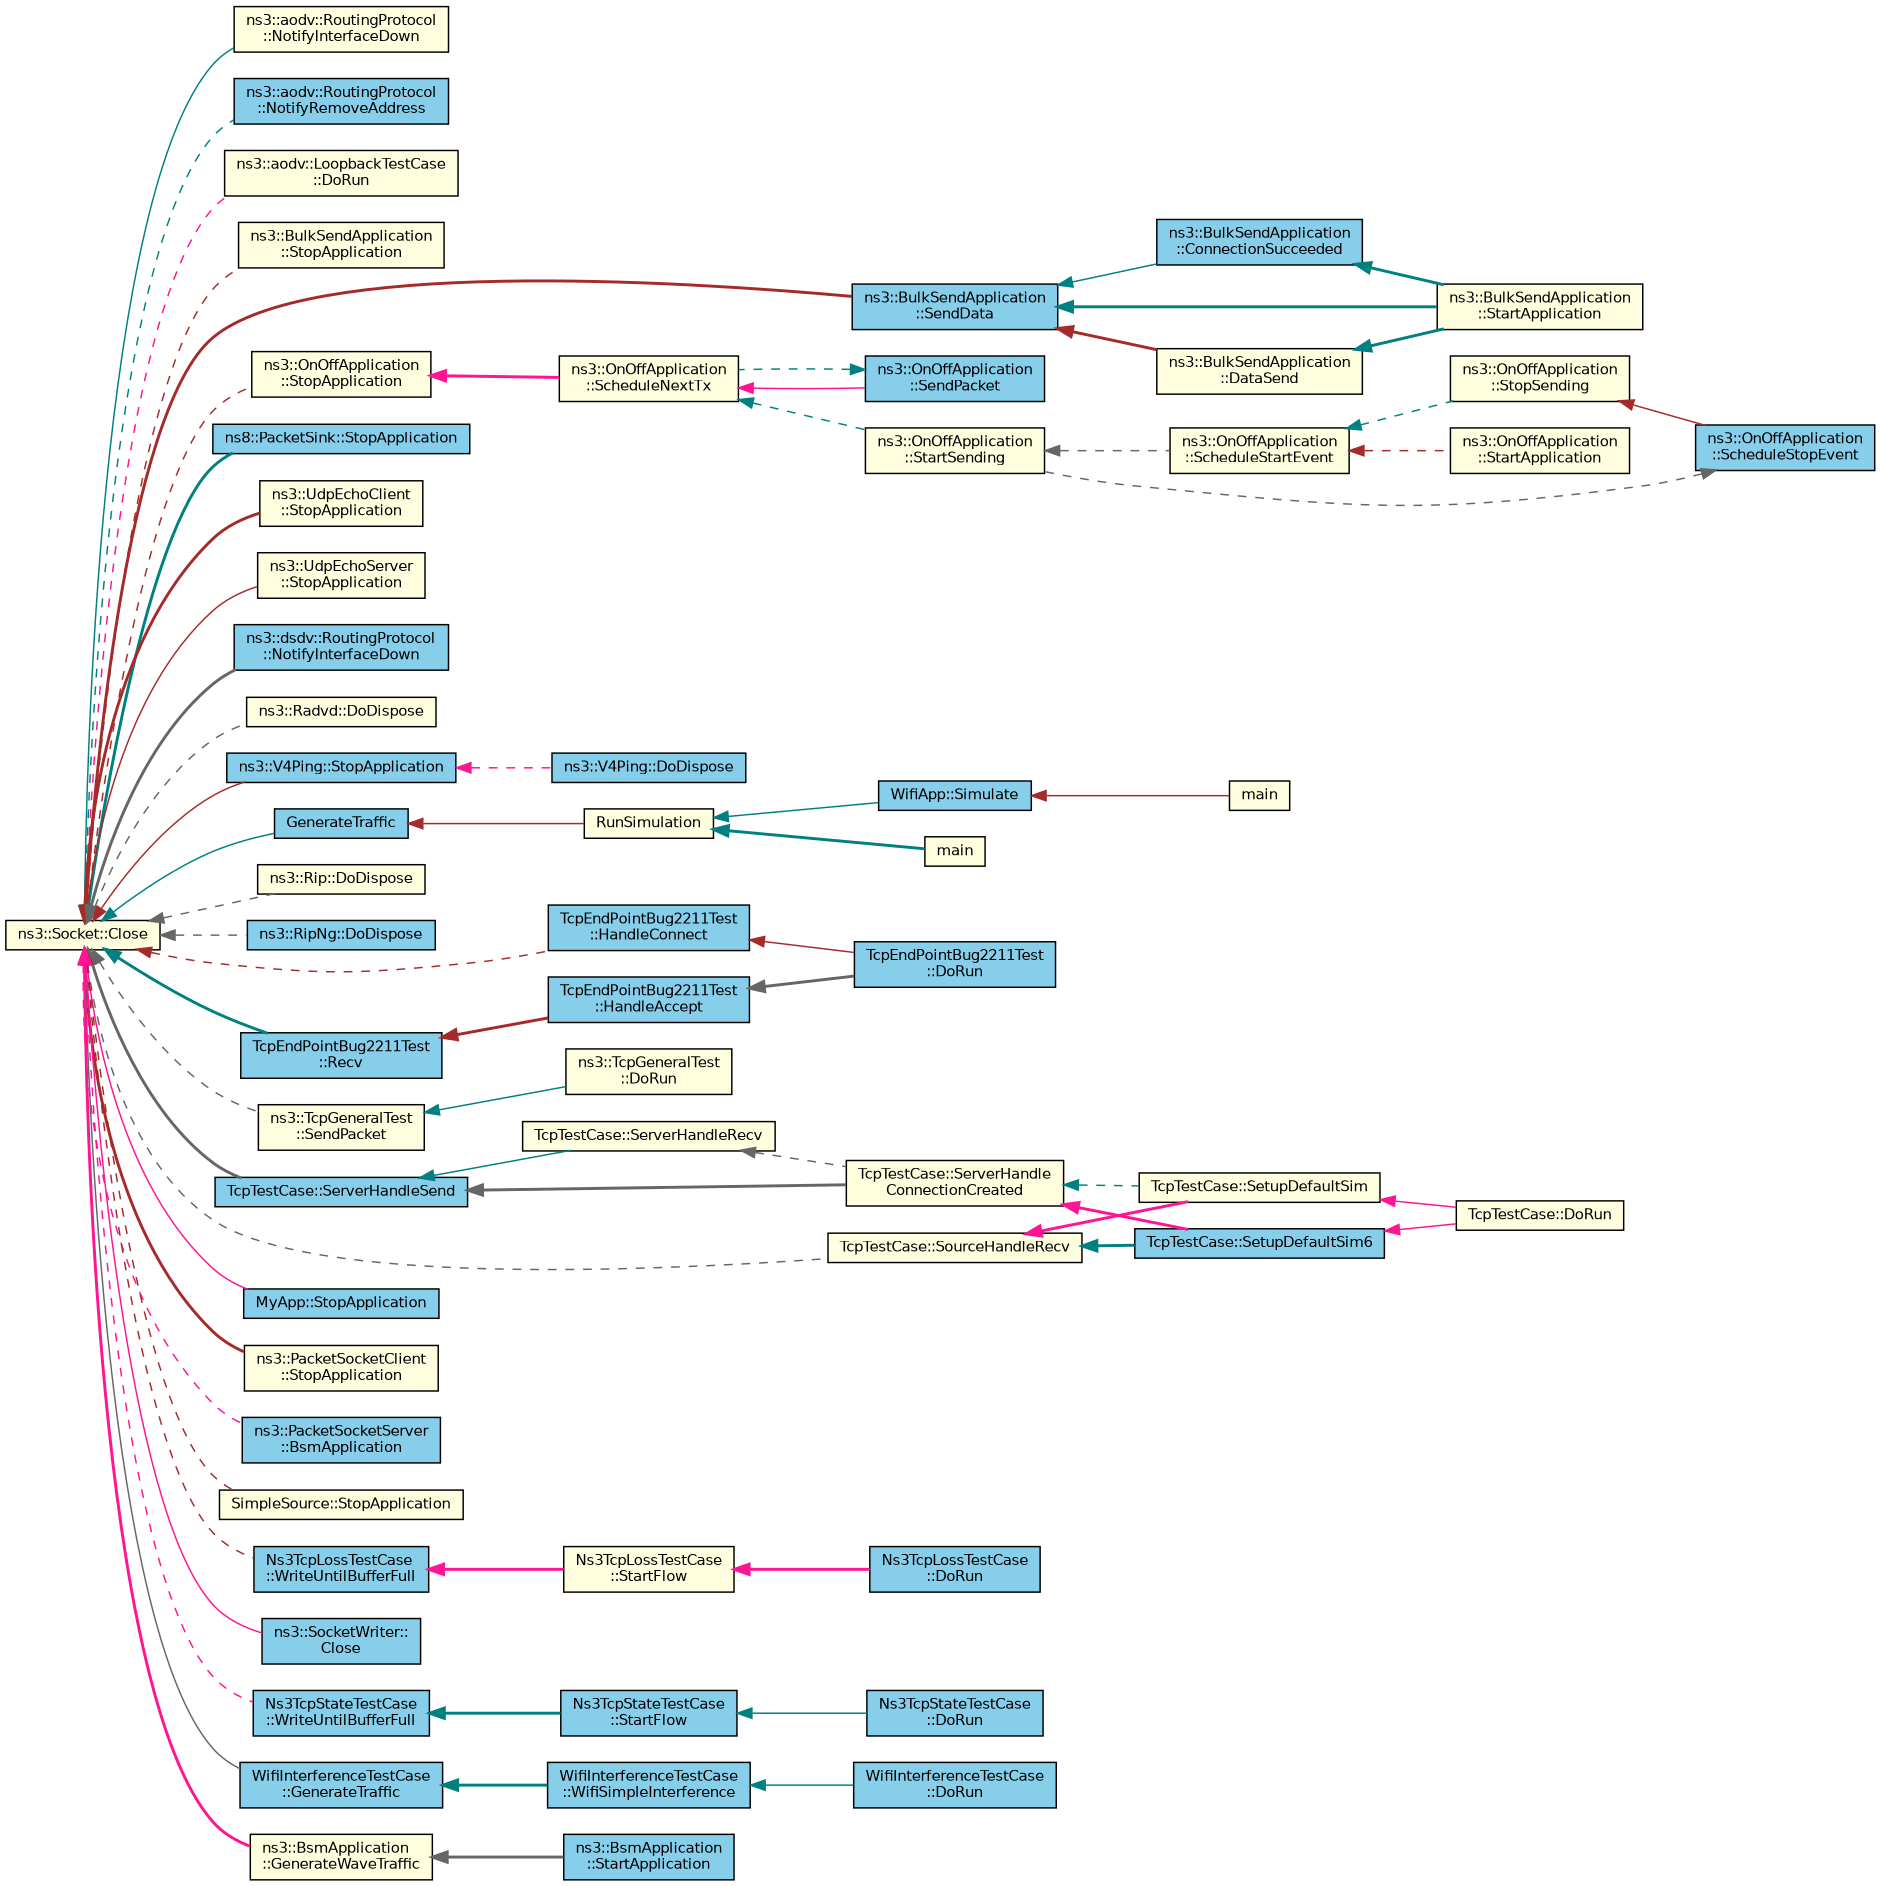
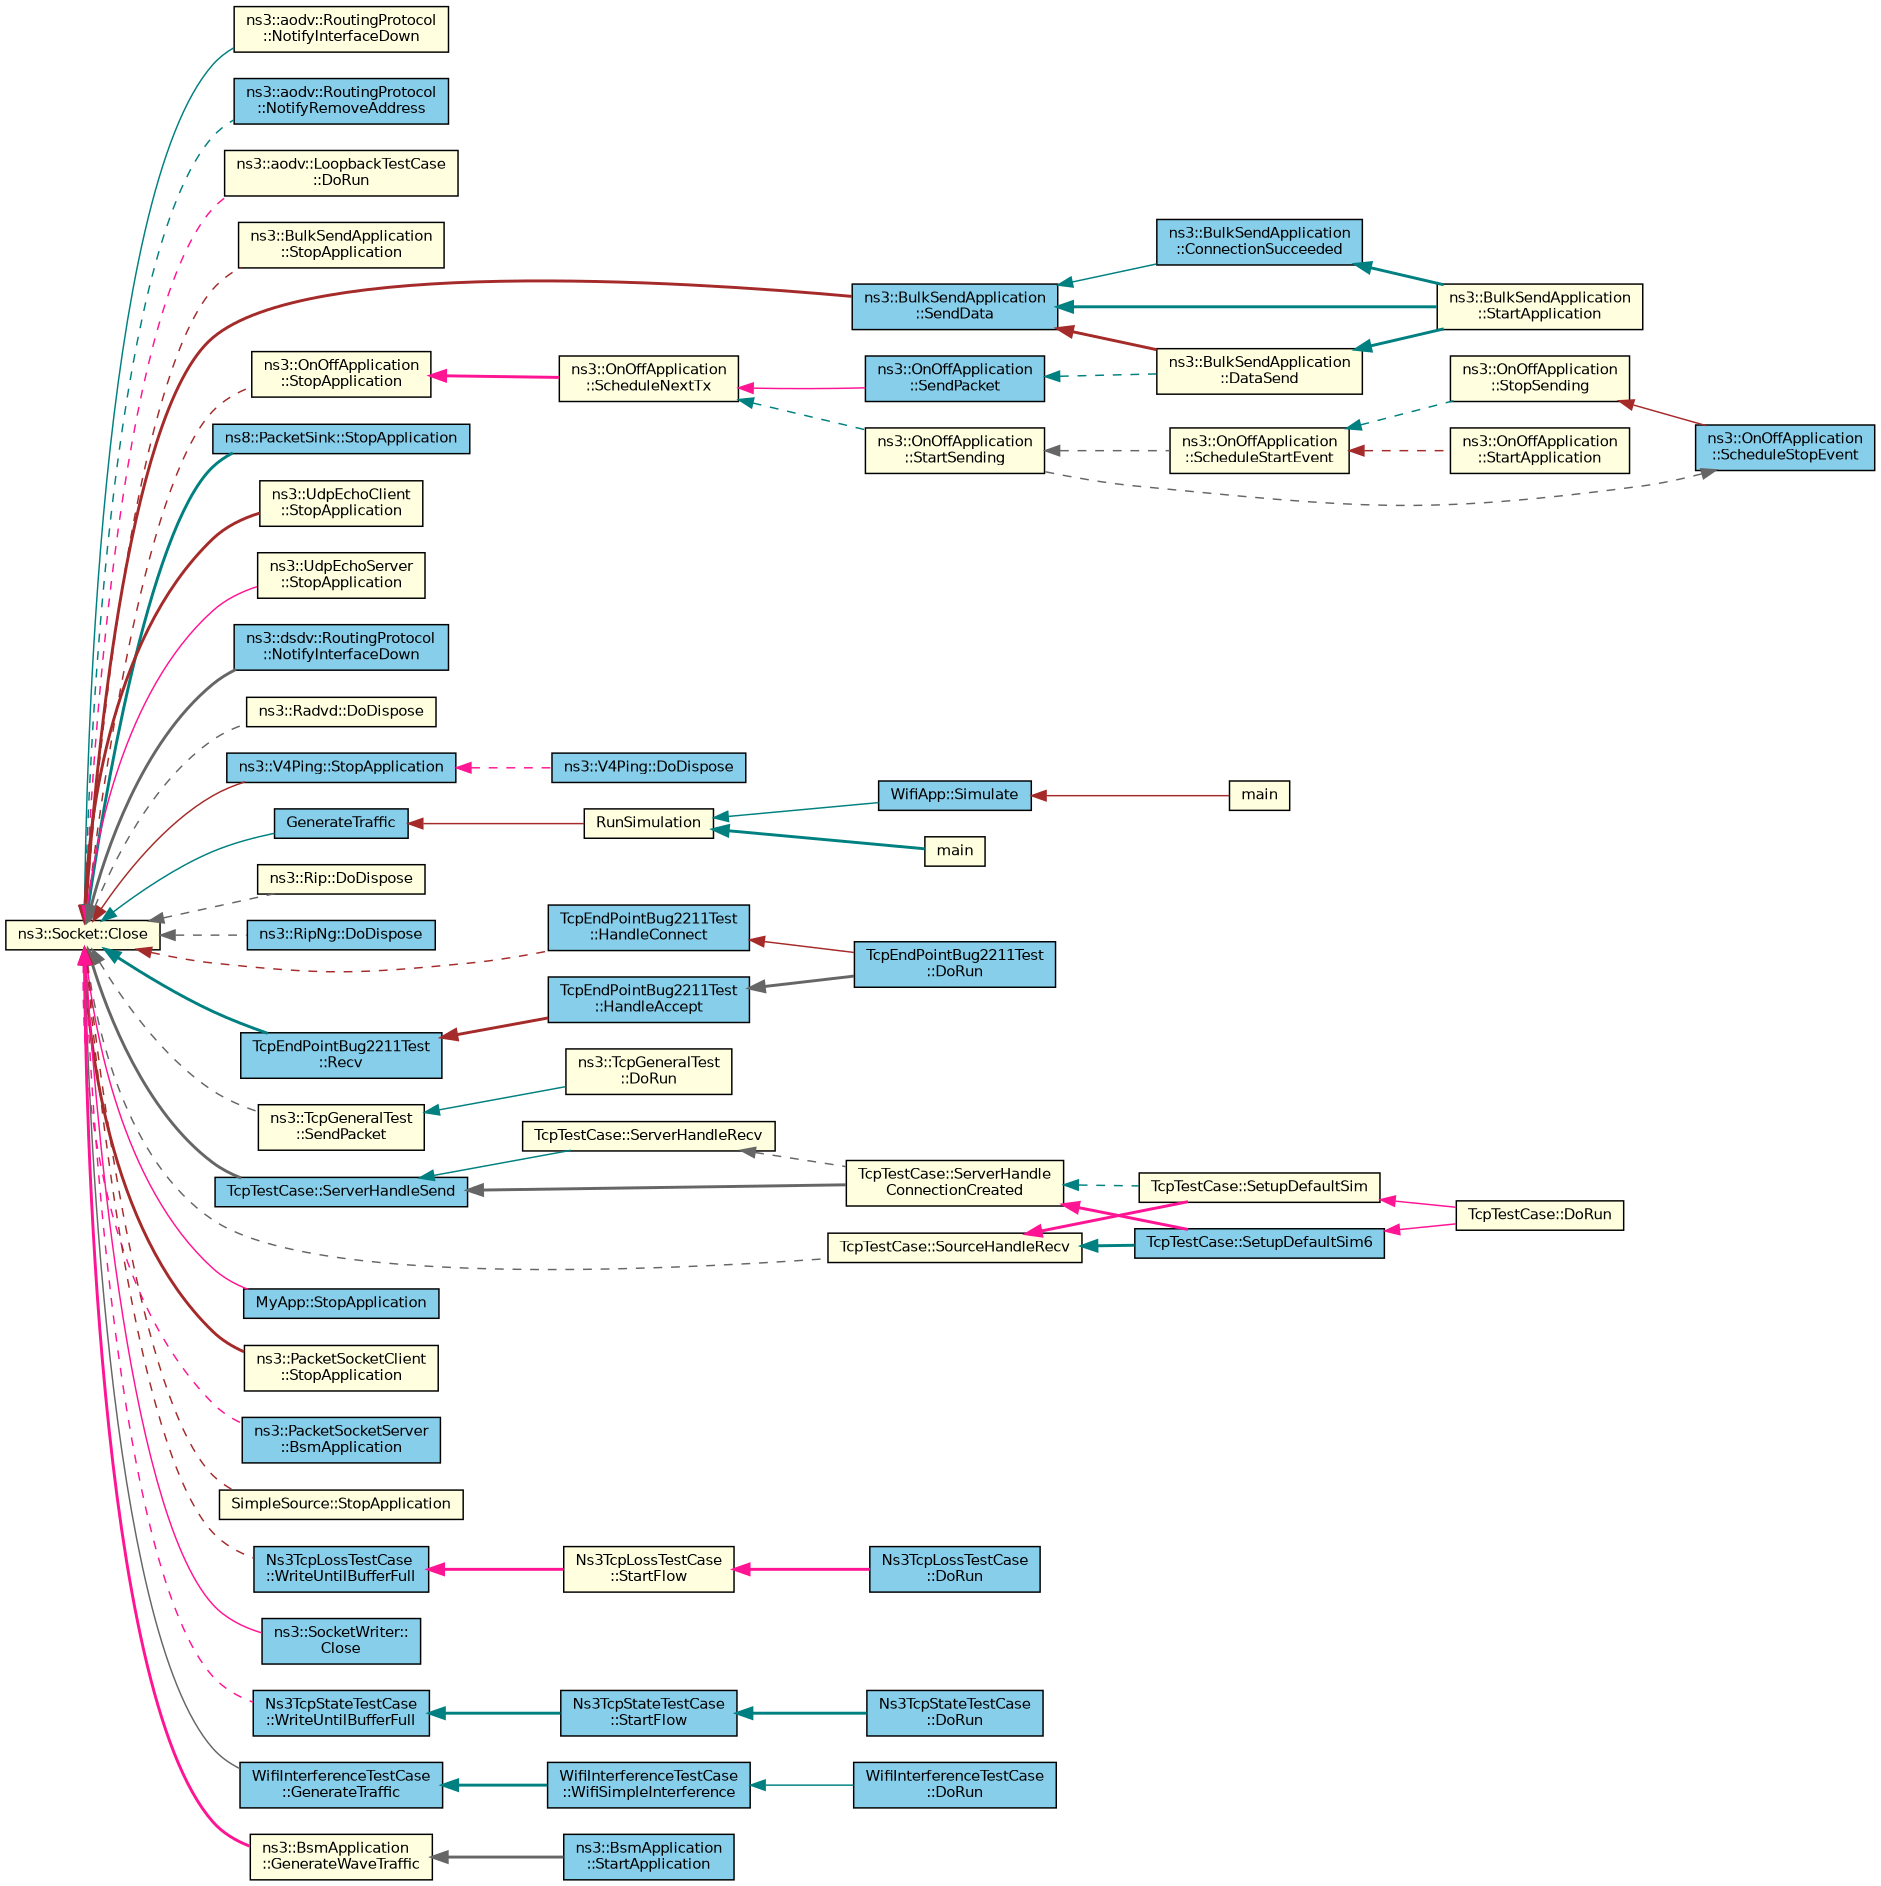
edge "ns3::OnOffApplication ::ScheduleNextTx" -> "ns3::OnOffApplication ::SendPacket": now "ns3::BulkSendApplication ::DataSend" -> "ns3::OnOffApplication ::SendPacket"
edge "ns3::UdpEchoServer ::StopApplication" -> "ns3::Socket::Close": color brown -> deeppink
edge "Ns3TcpStateTestCase ::DoRun" -> "Ns3TcpStateTestCase ::StartFlow": style solid -> bold
